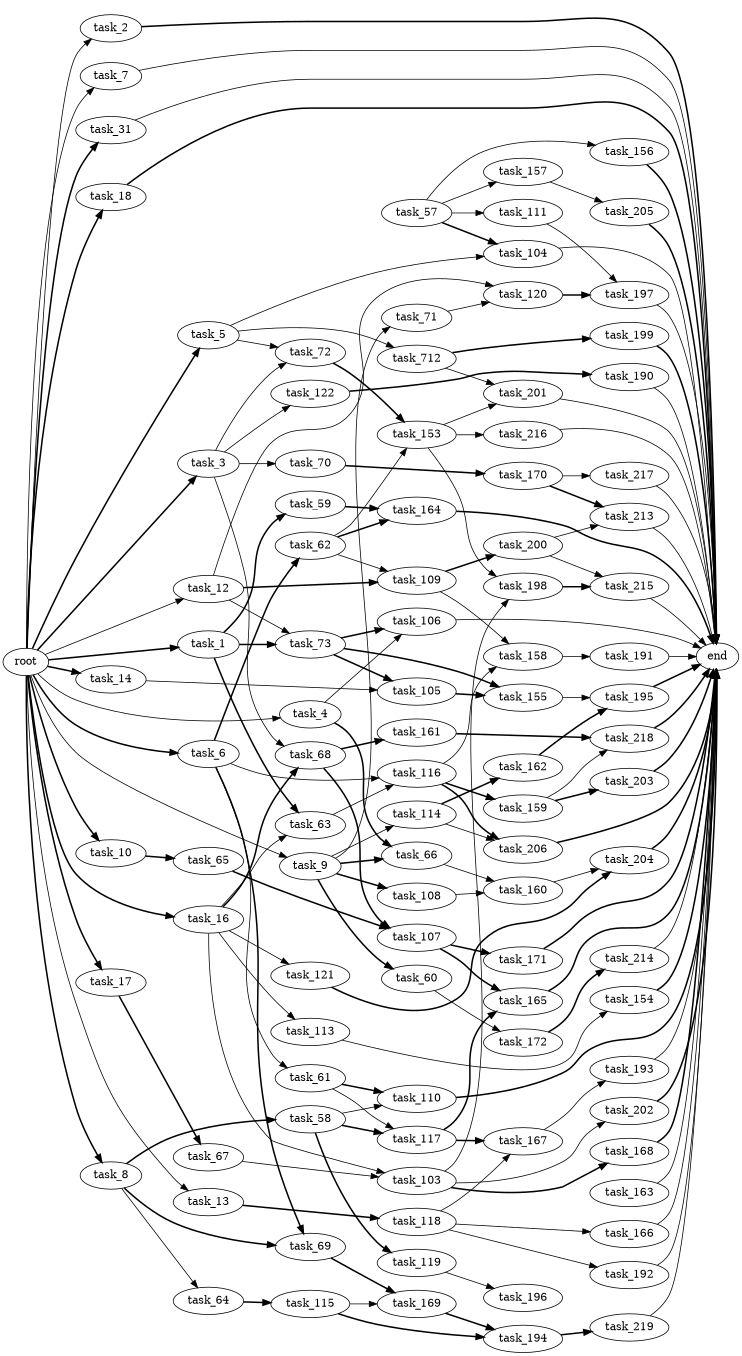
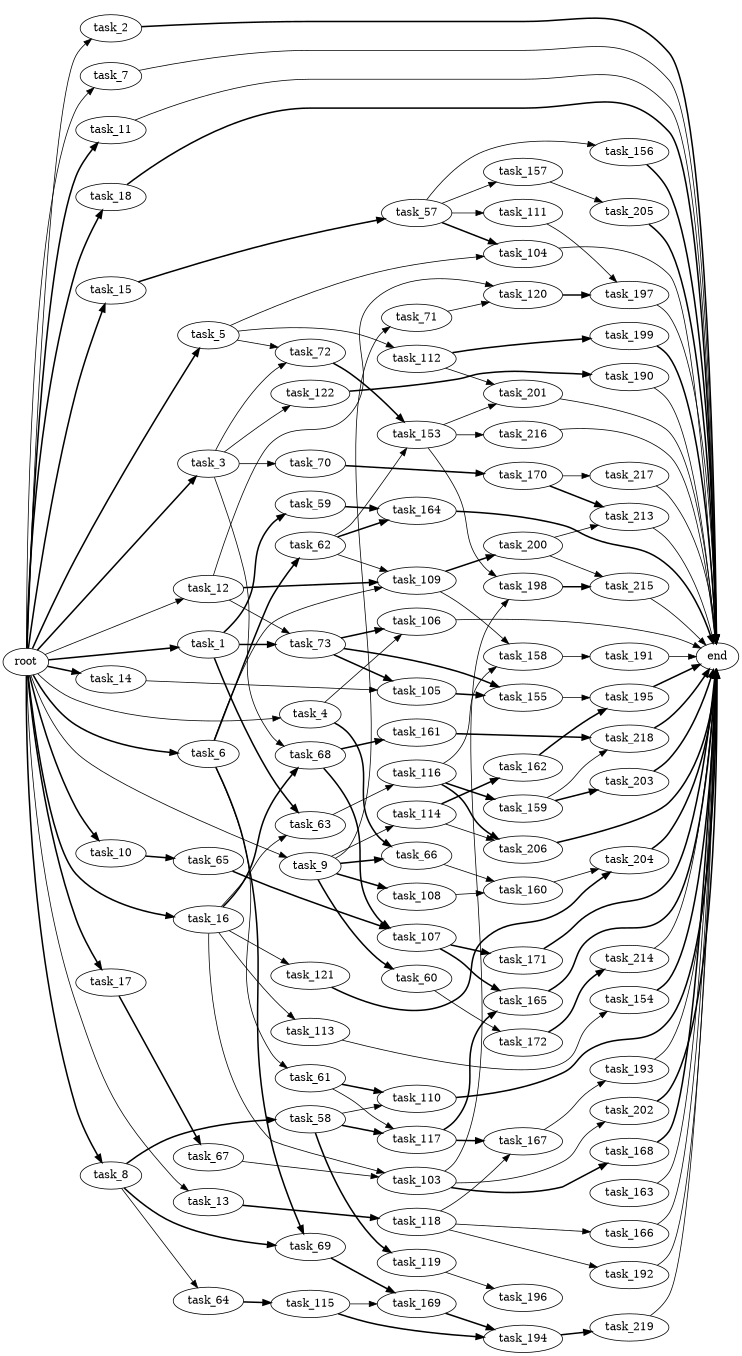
node "task_31": label "task_31" -> "task_11"
node "task_15": added
node "task_712": label "task_712" -> "task_112"
edge "task_6" -> "task_116": now "task_6" -> "task_109"
